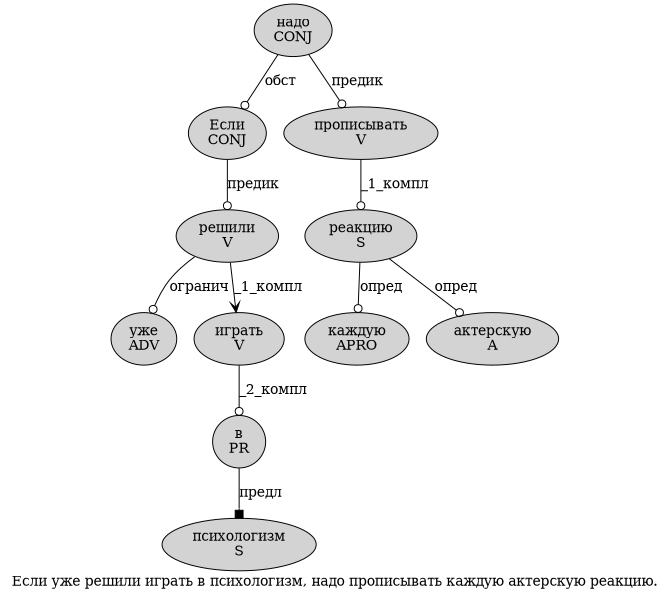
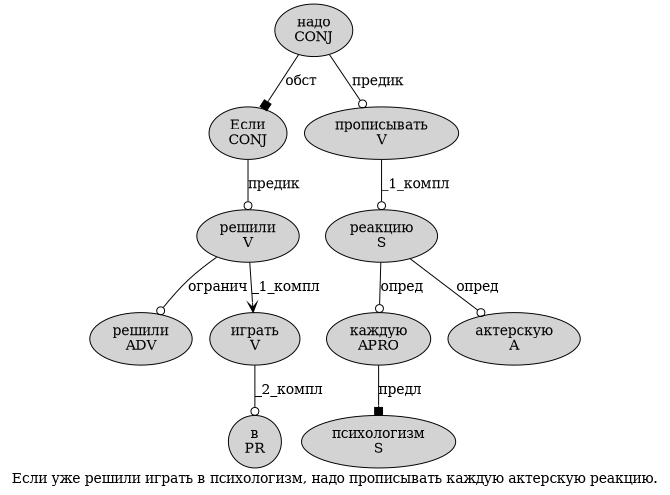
edge "надо CONJ" -> "Если CONJ": arrowhead odot -> box
node "уже ADV": label "уже ADV" -> "решили ADV"
edge "в PR" -> "психологизм S": now "каждую APRO" -> "психологизм S"
